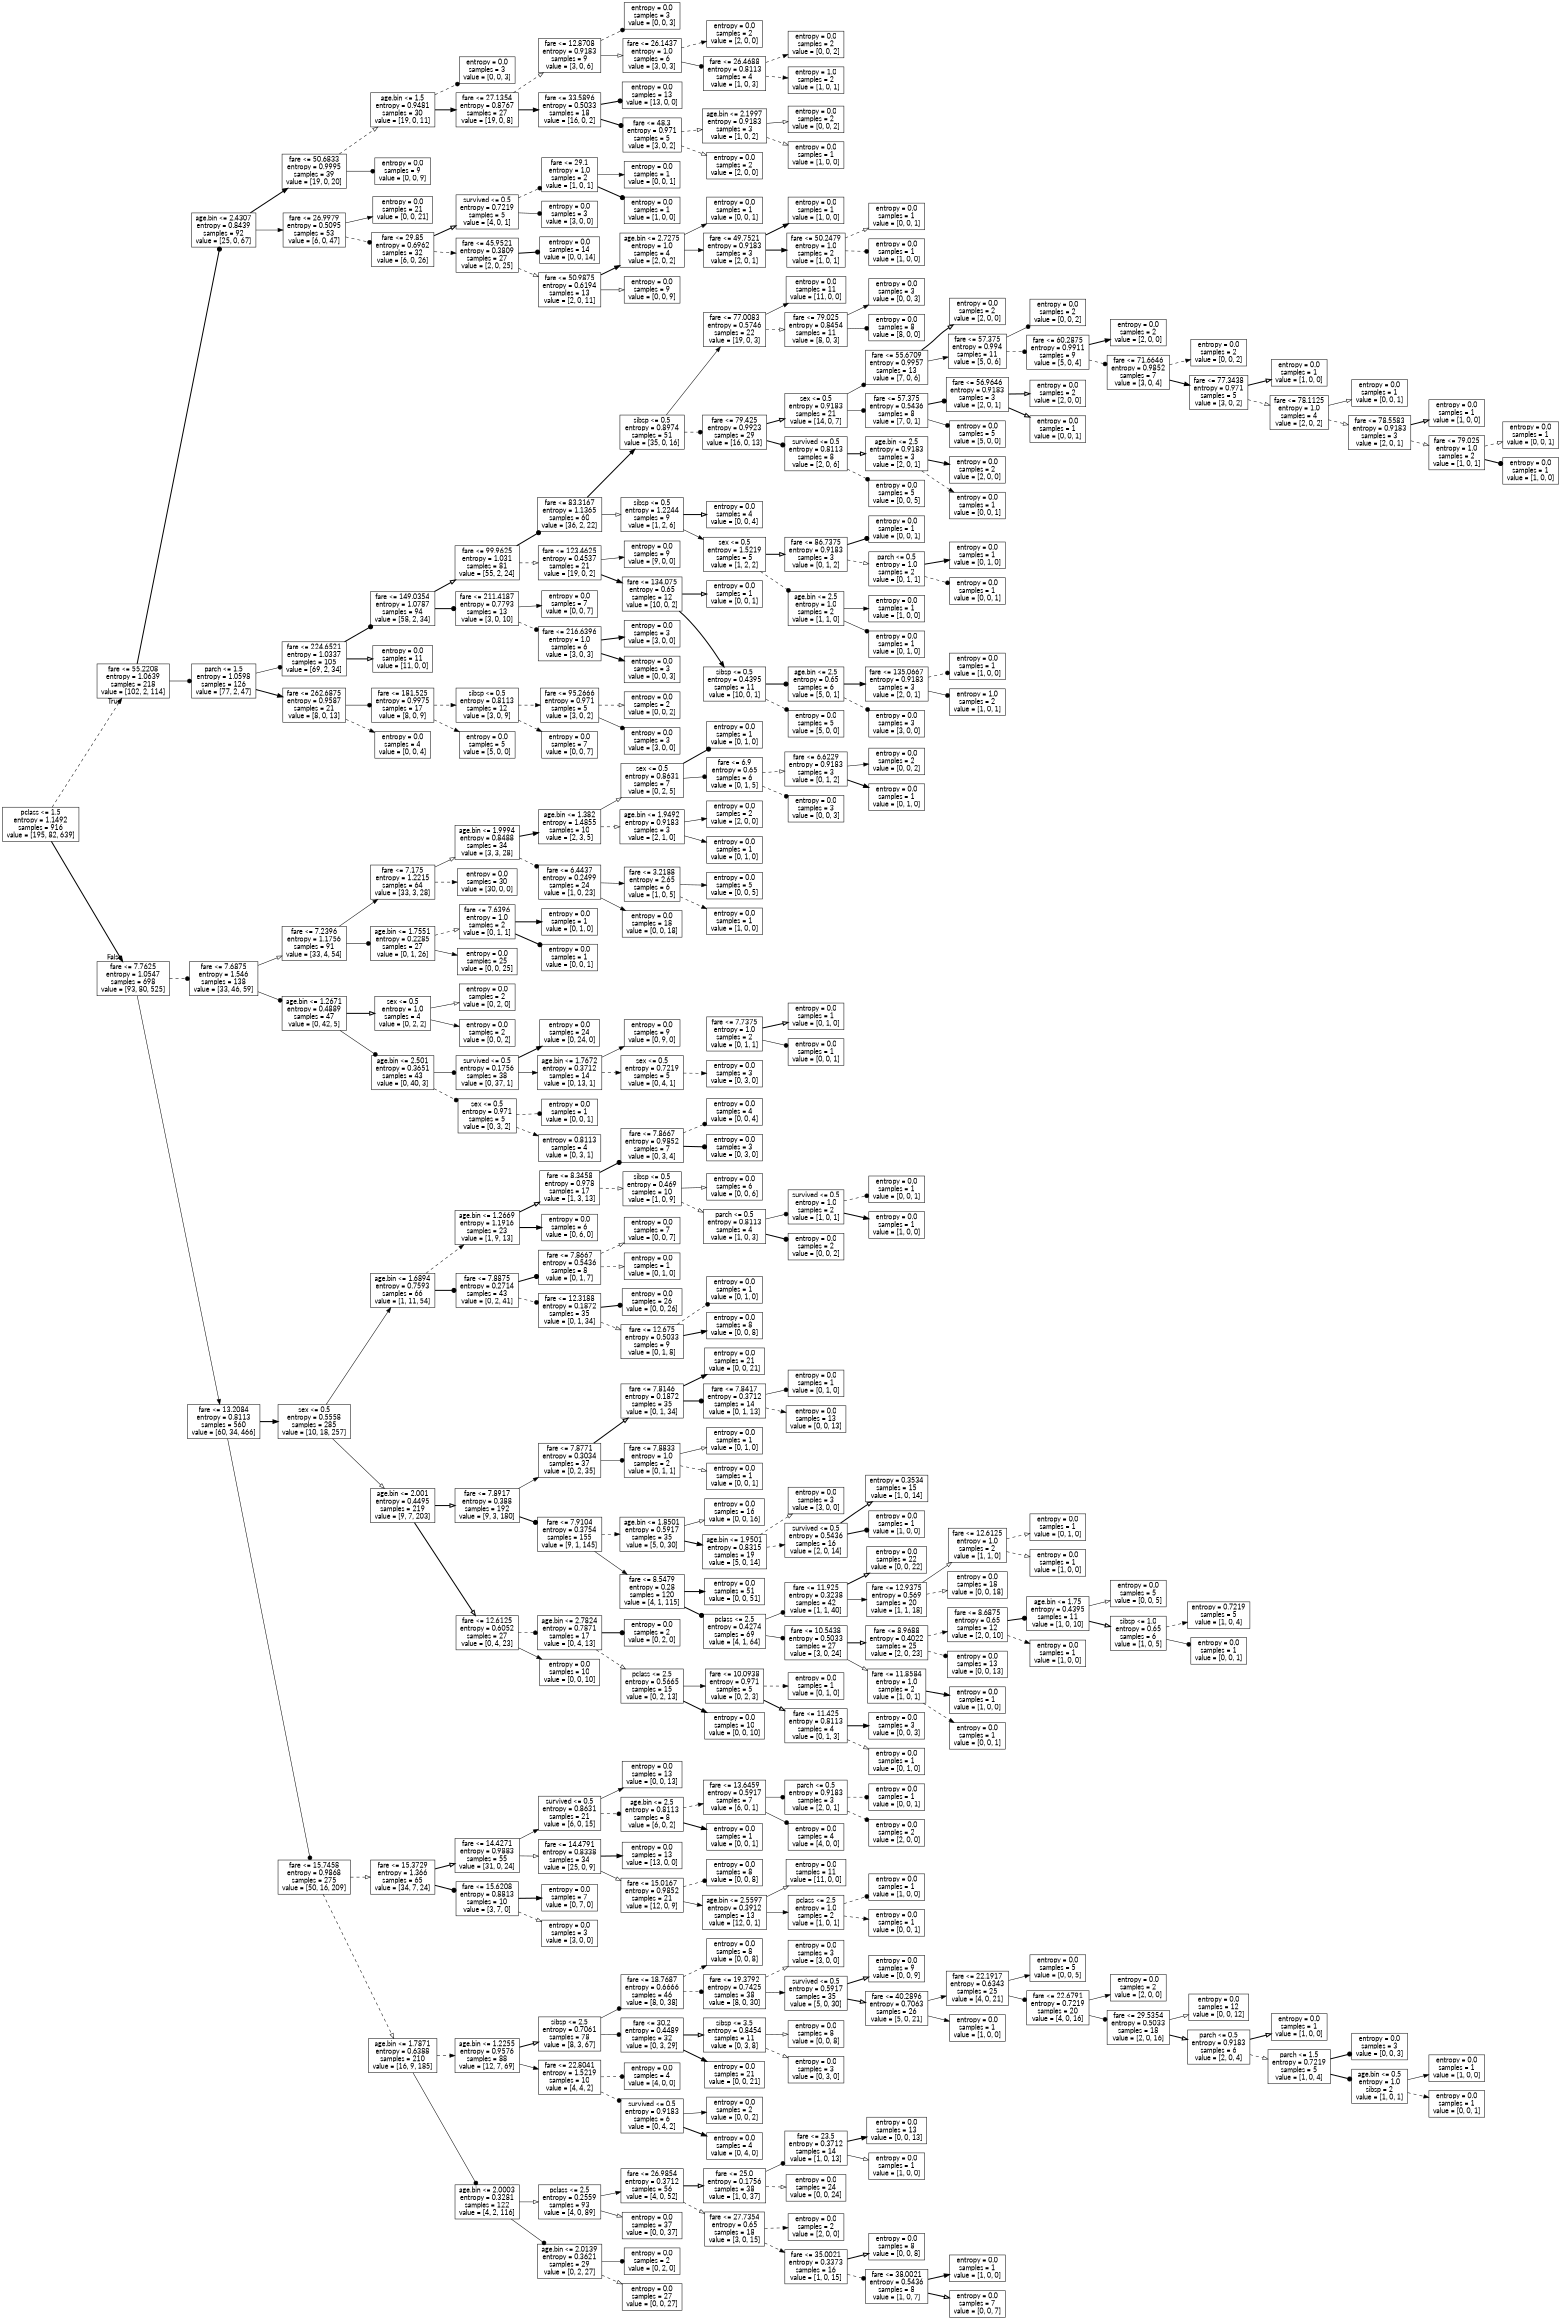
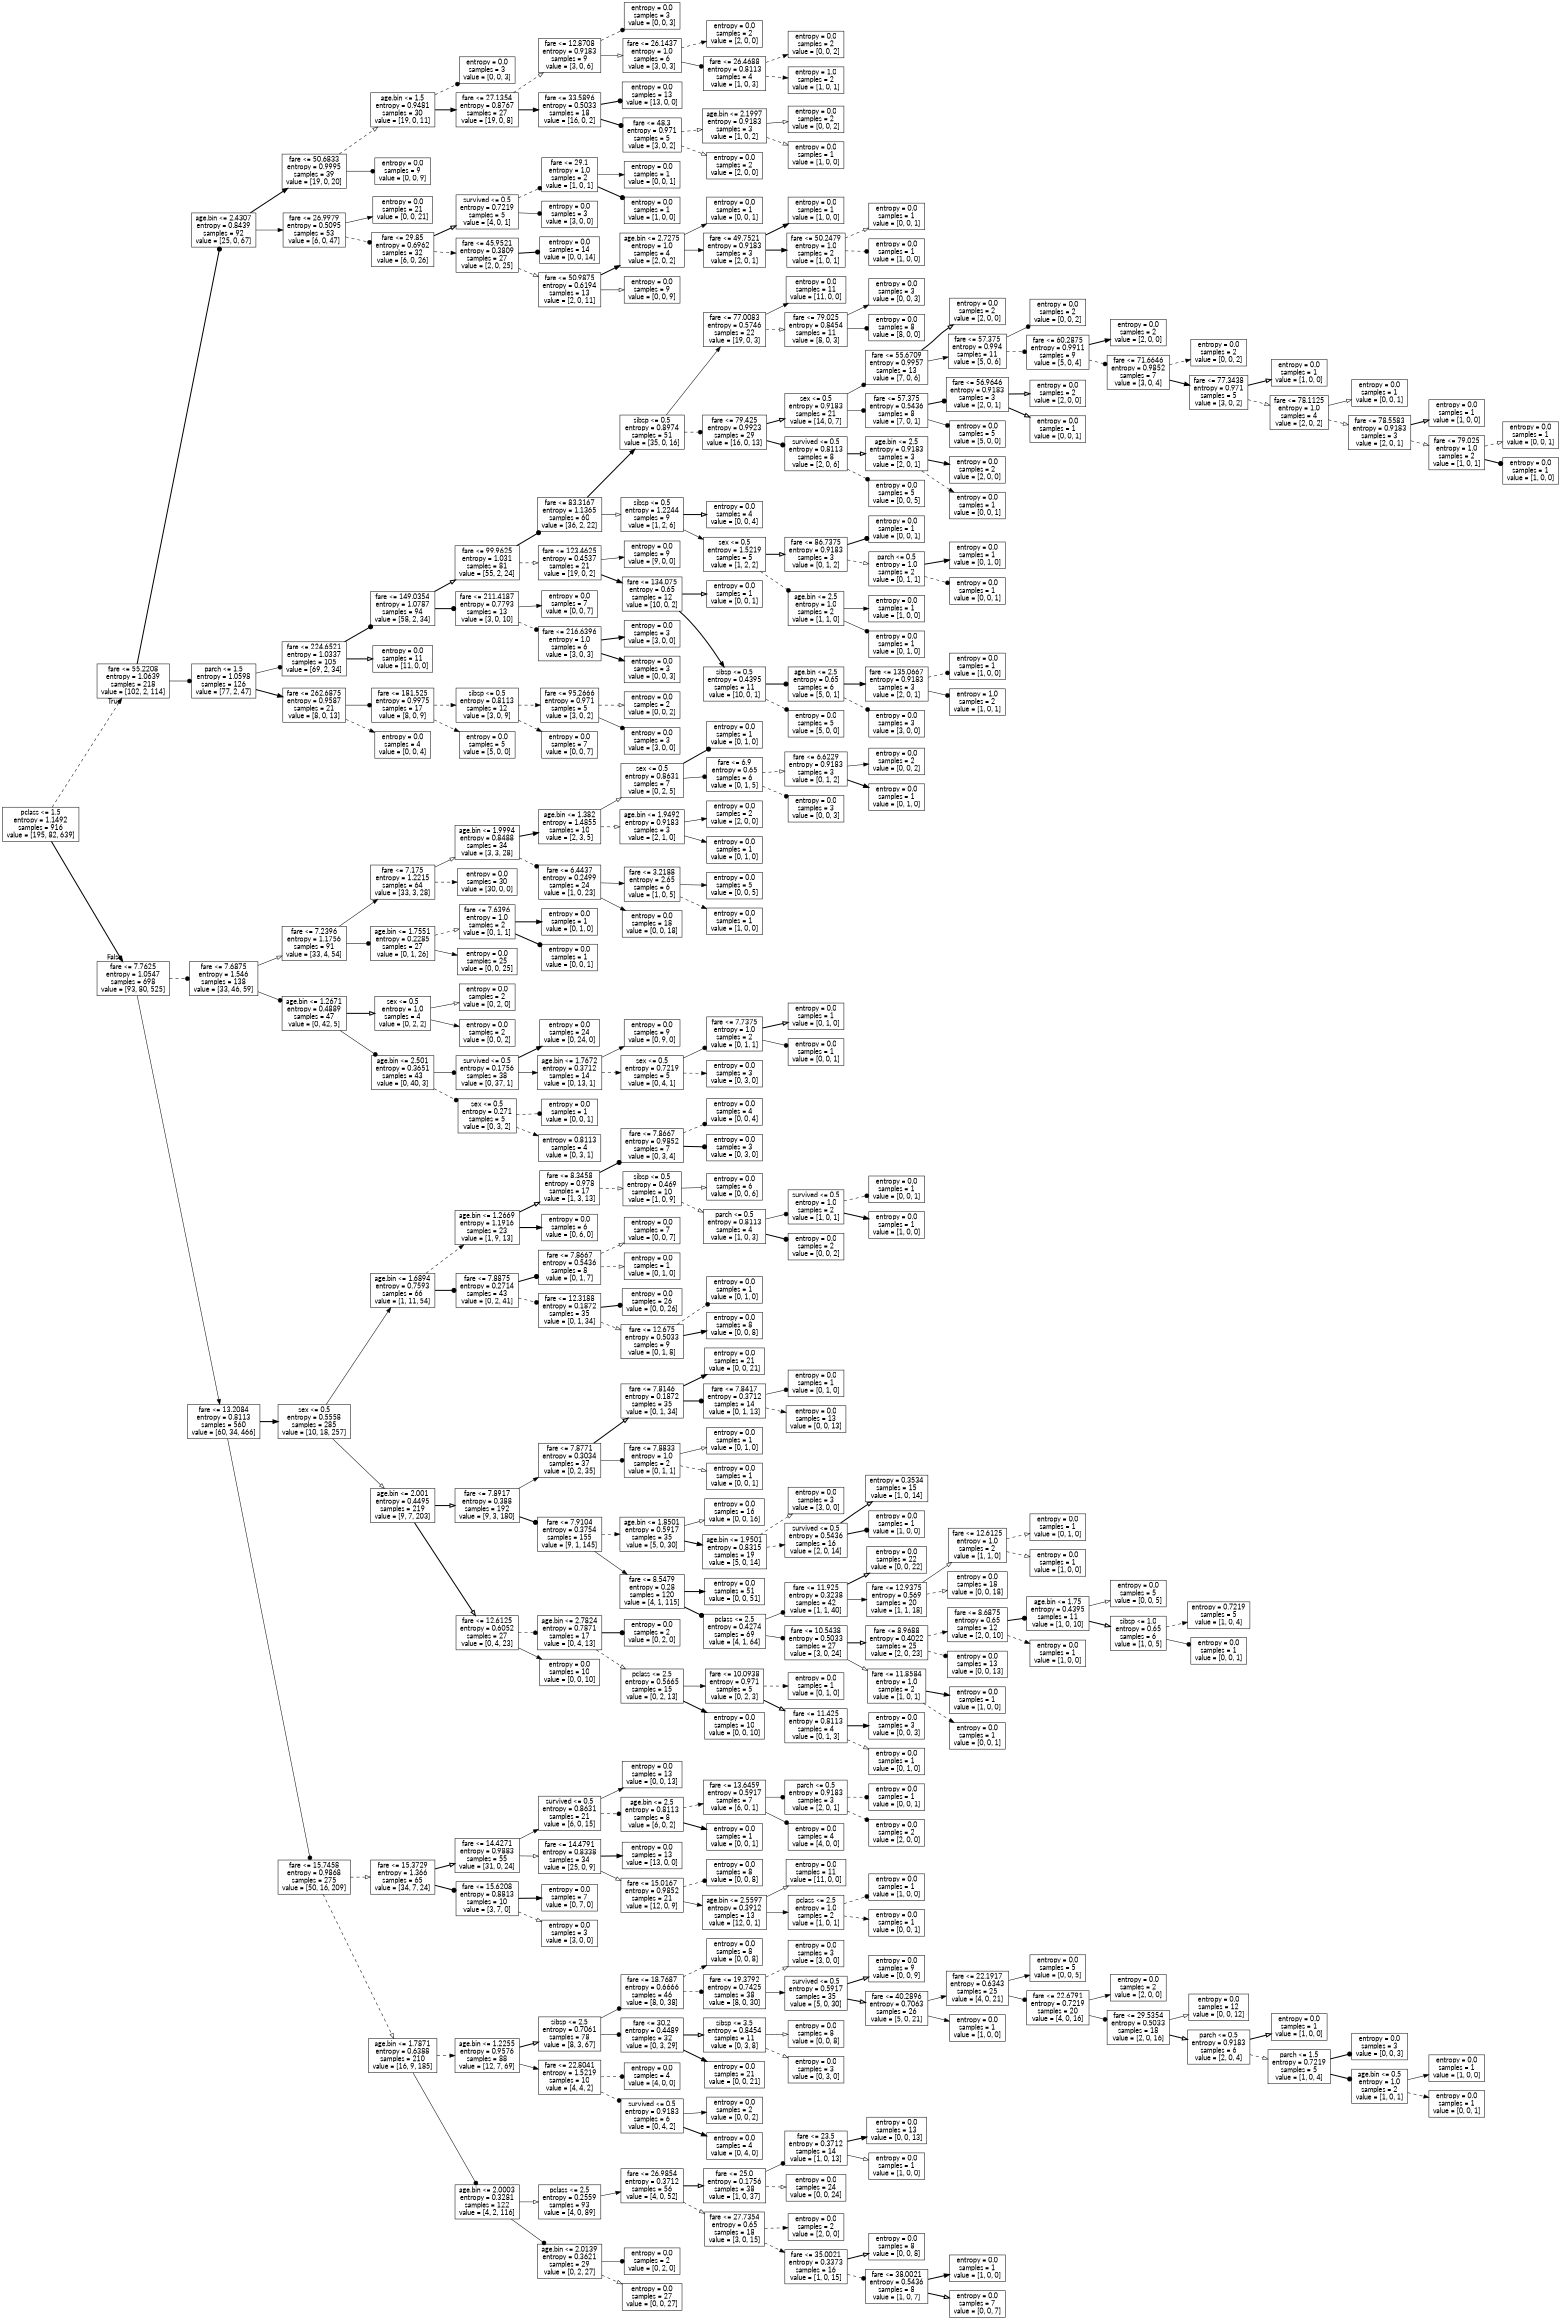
edge "sex <= 0.5 entropy = 0.7219 samples = 5 value = [0, 4, 1]" -> "fare <= 7.7375 entropy = 1.0 samples = 2 value = [0, 1, 1]": added
node "sex <= 0.5 entropy = 0.971 samples = 5 value = [0, 3, 2]": label "sex <= 0.5 entropy = 0.971 samples = 5 value = [0, 3, 2]" -> "sex <= 0.5 entropy = 0.271 samples = 5 value = [0, 3, 2]"
node "age.bin <= 0.5 entropy = 1.0 sibsp = 2 value = [1, 0, 1]": label "age.bin <= 0.5 entropy = 1.0 sibsp = 2 value = [1, 0, 1]" -> "age.bin <= 0.5 entropy = 1.0 samples = 2 value = [1, 0, 1]"
node "entropy = 0.0 samples = 37 value = [0, 0, 37]": removed
